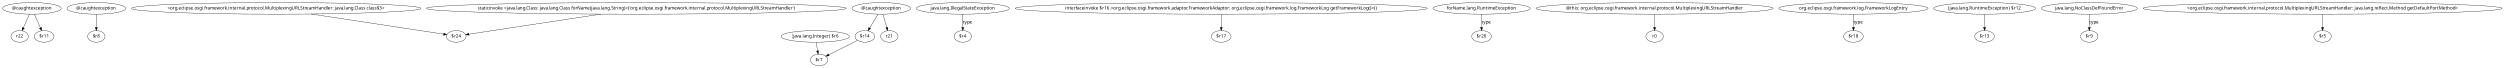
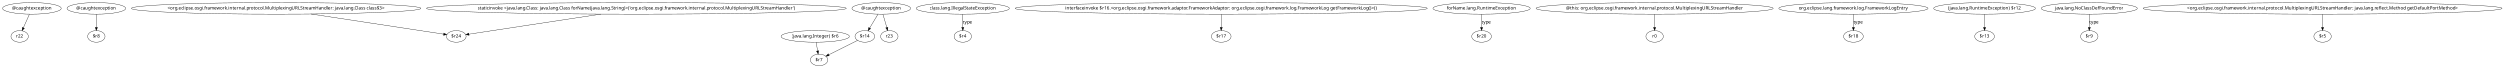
node "java.lang.IllegalStateException": label "java.lang.IllegalStateException" -> "class.lang.IllegalStateException"
node "org.eclipse.osgi.framework.log.FrameworkLogEntry": label "org.eclipse.osgi.framework.log.FrameworkLogEntry" -> "org.eclipse.lang.framework.log.FrameworkLogEntry"
node "$r11": removed
node "r21": label "r21" -> "r23"
